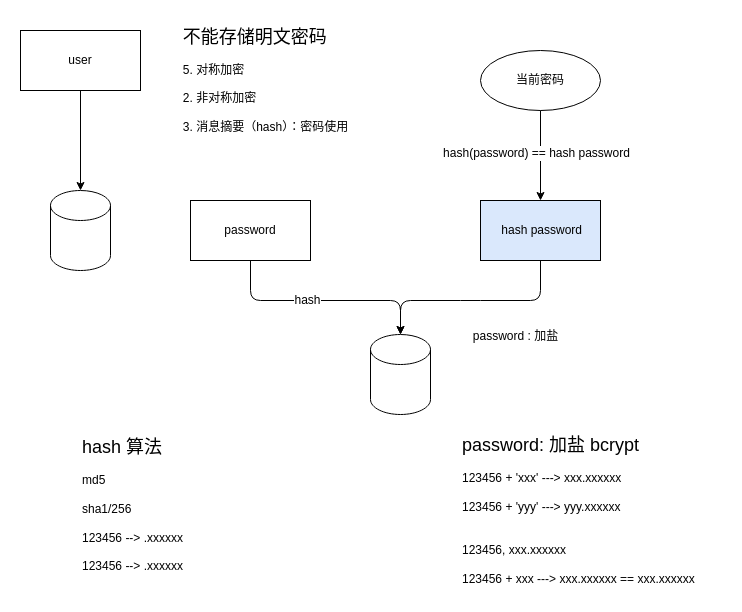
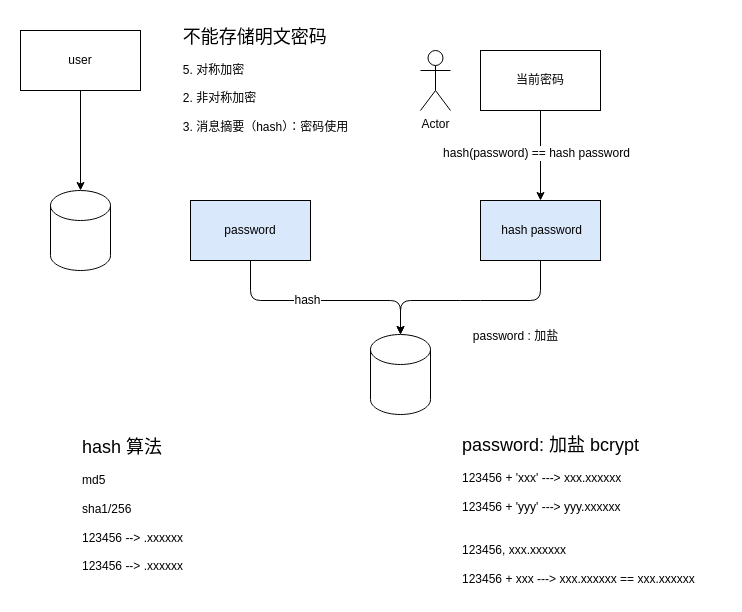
node "Actor": added
node "当前密码": shape ellipse -> rectangle
node "password": fillcolor #ffffff -> #dae8fc
